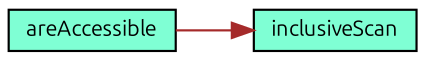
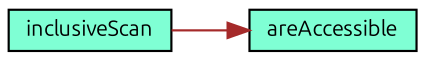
edge "areAccessible" -> "inclusiveScan": reversed
